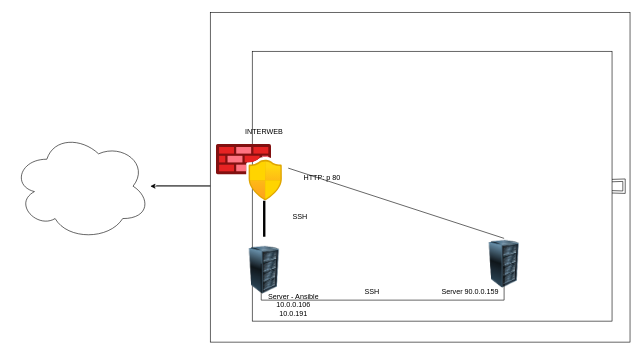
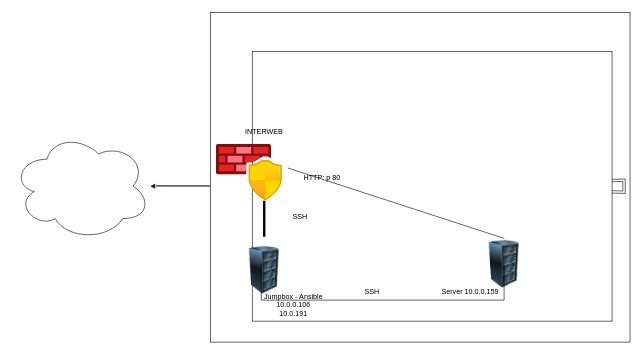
node "Server 90.0.0.159": label "Server 90.0.0.159" -> "Server 10.0.0.159"
node "Server - Ansible 10.0.0.106 10.0.191": label "Server - Ansible 10.0.0.106 10.0.191" -> "Jumpbox - Ansible 10.0.0.106 10.0.191"
